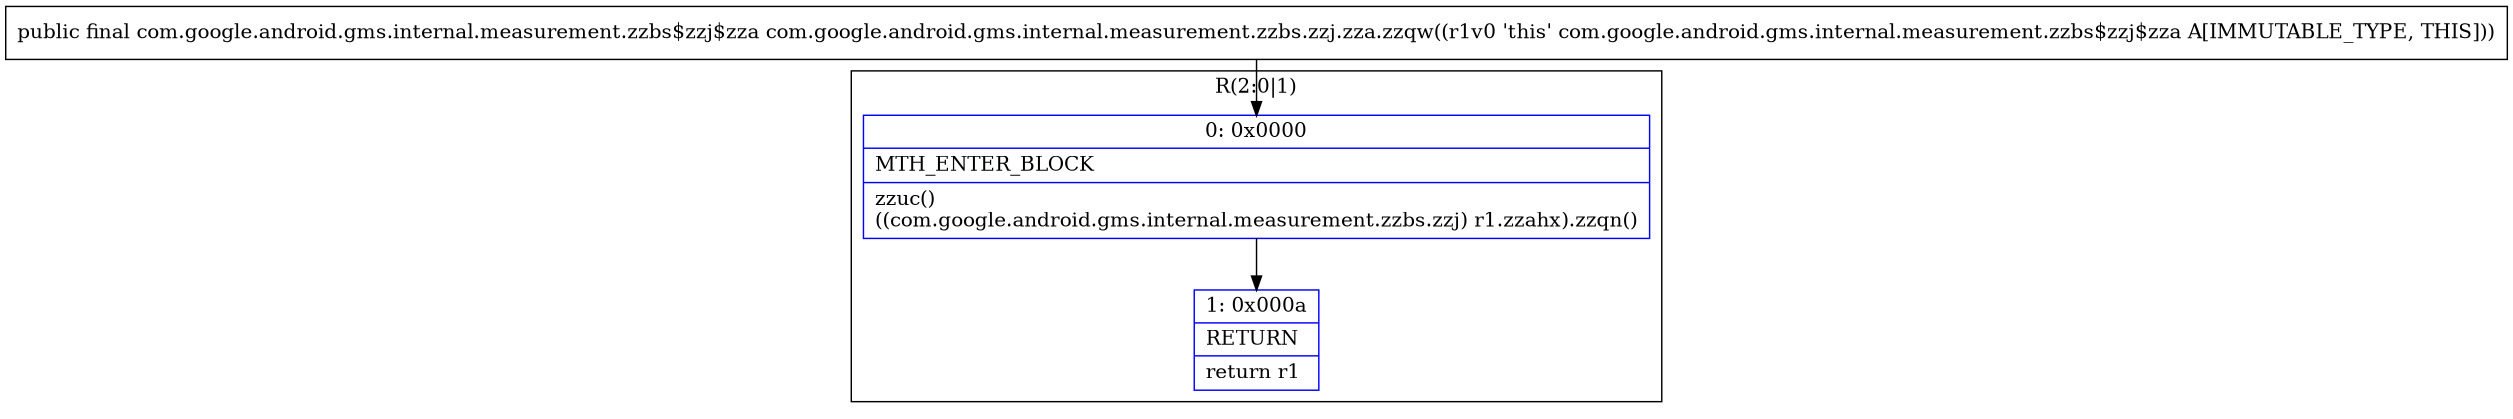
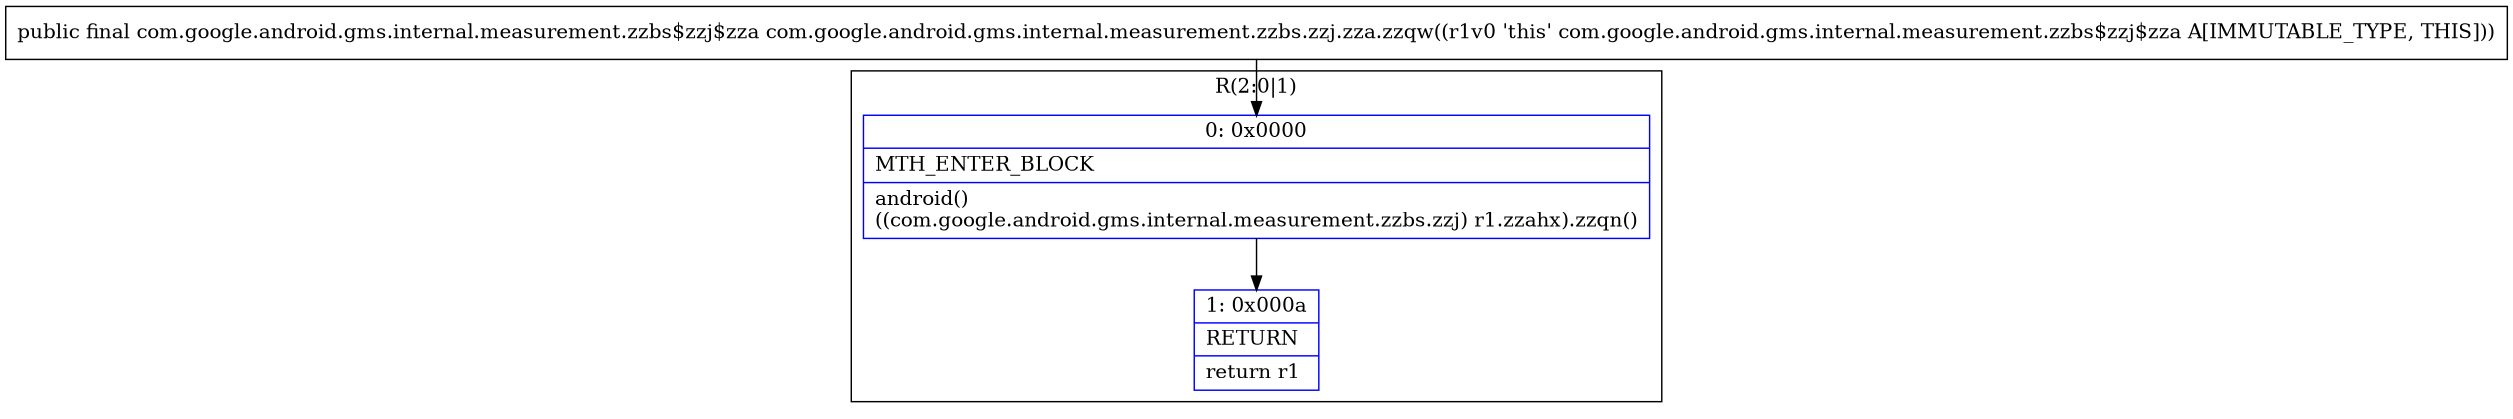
node "0: 0x0000": text "zzuc()" -> "android()"
